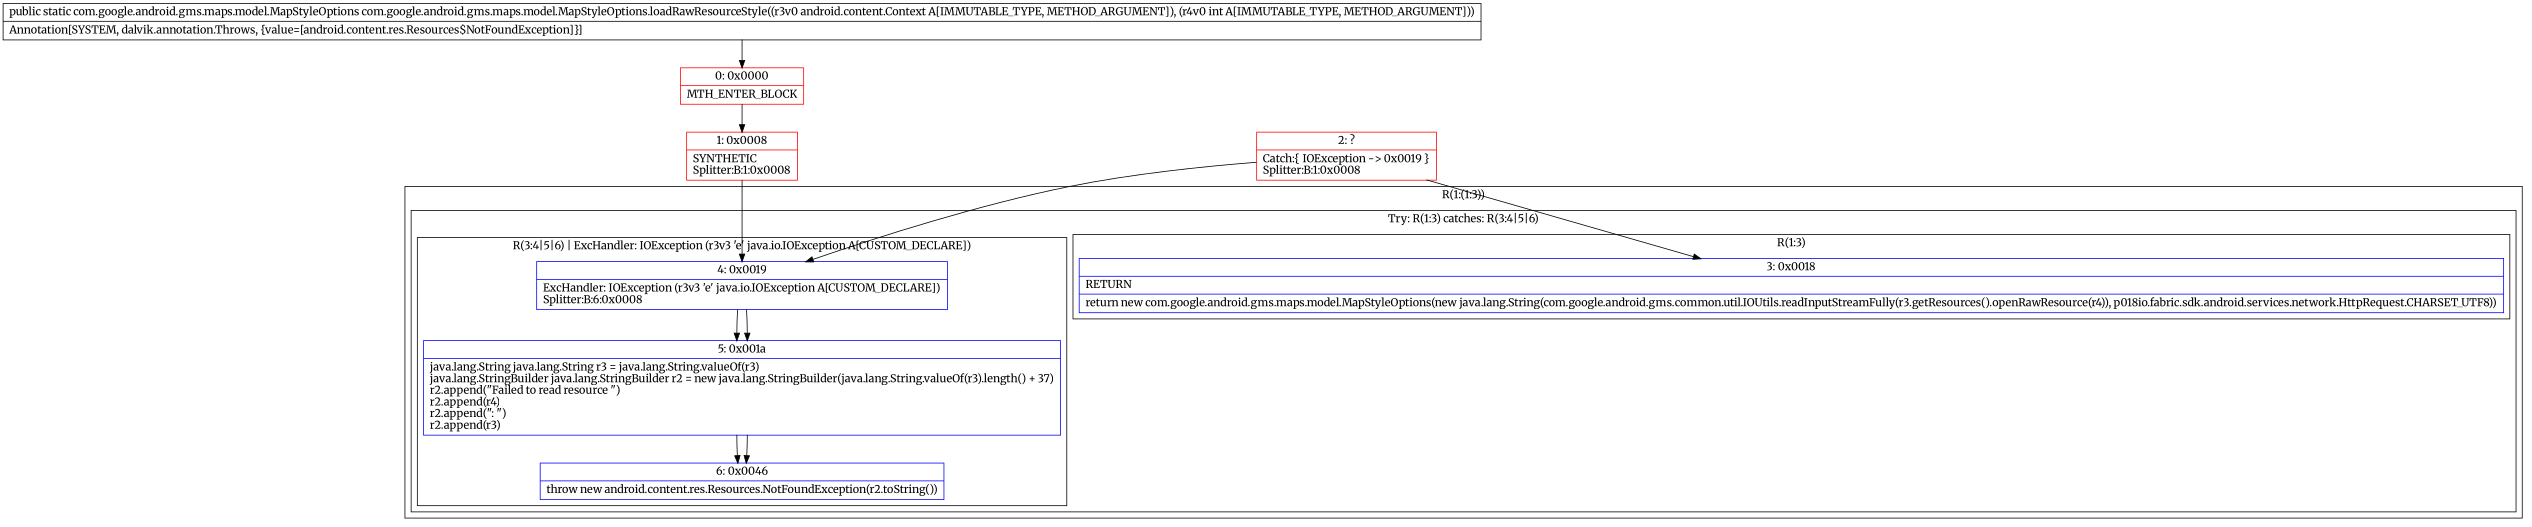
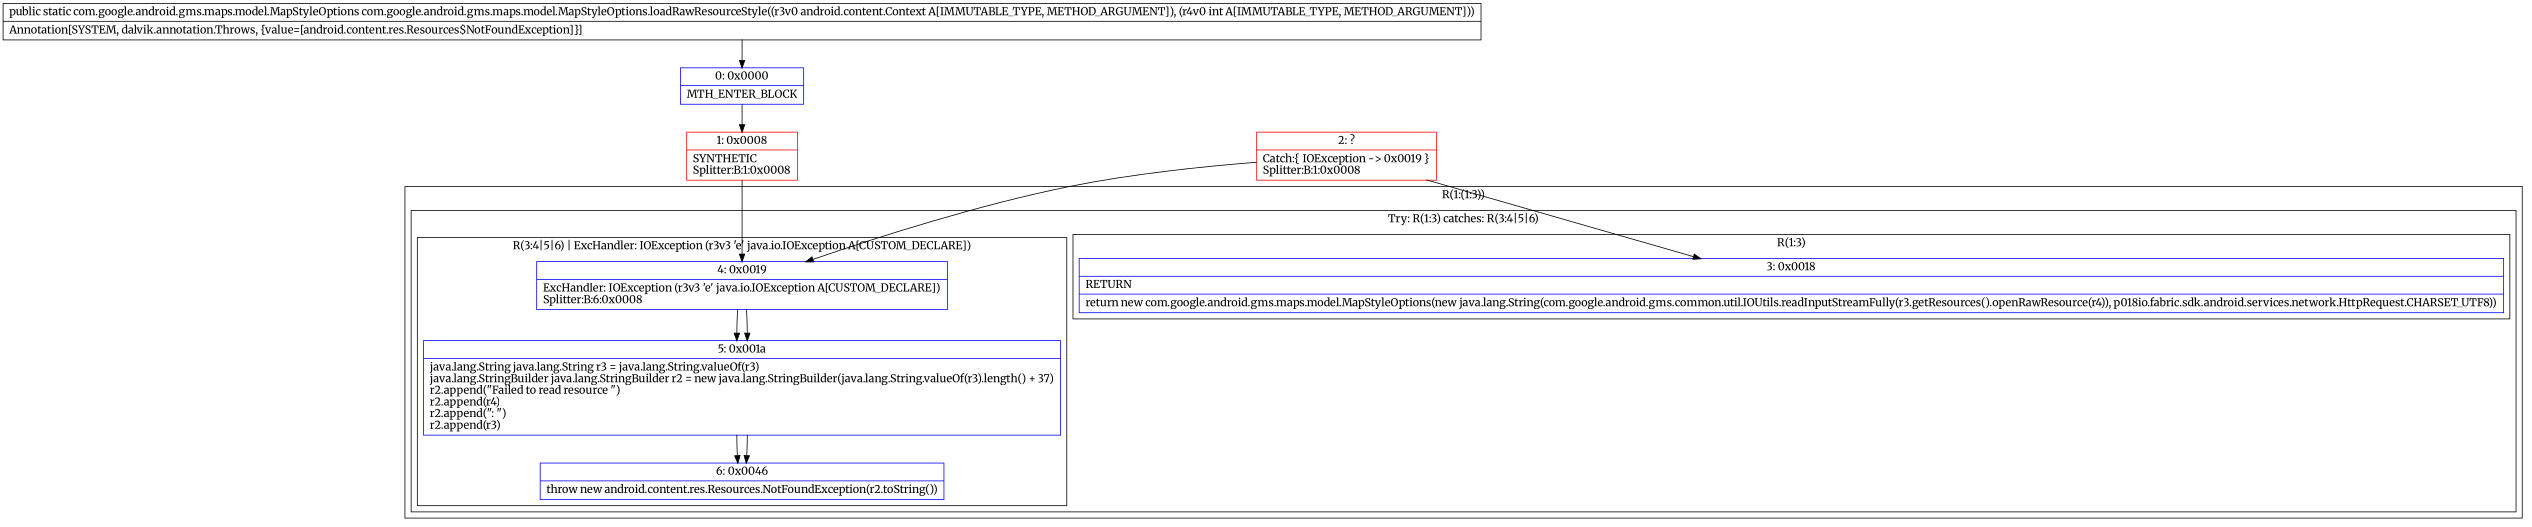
node "0: 0x0000": color red -> blue
